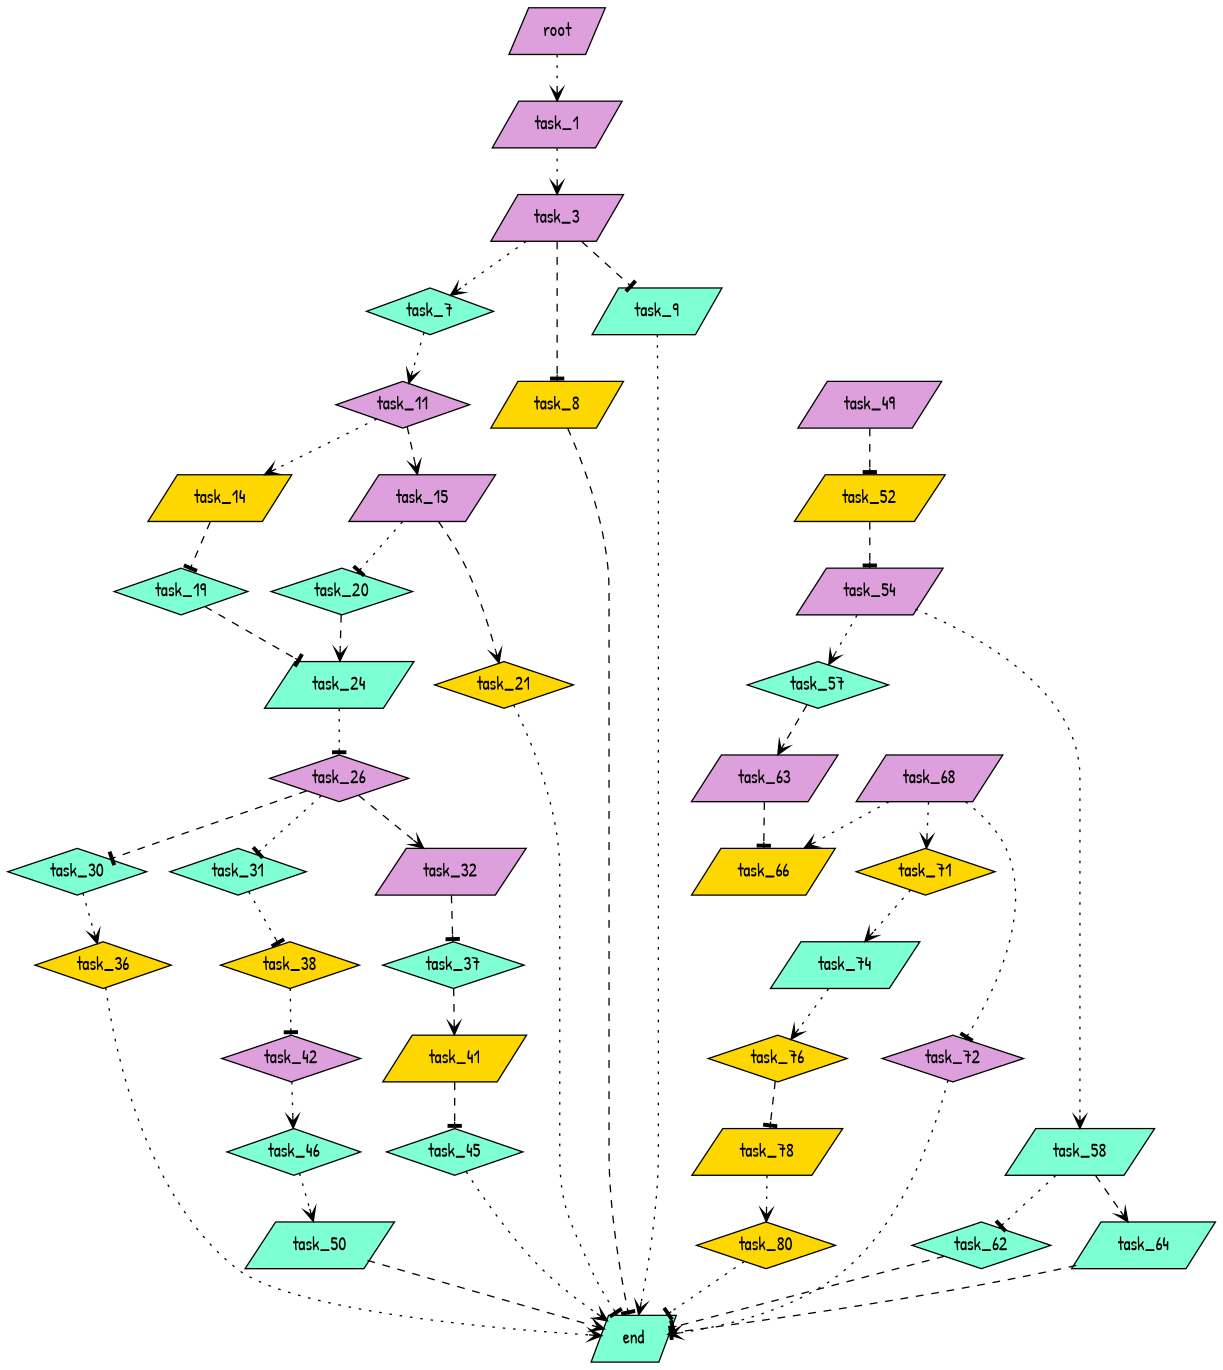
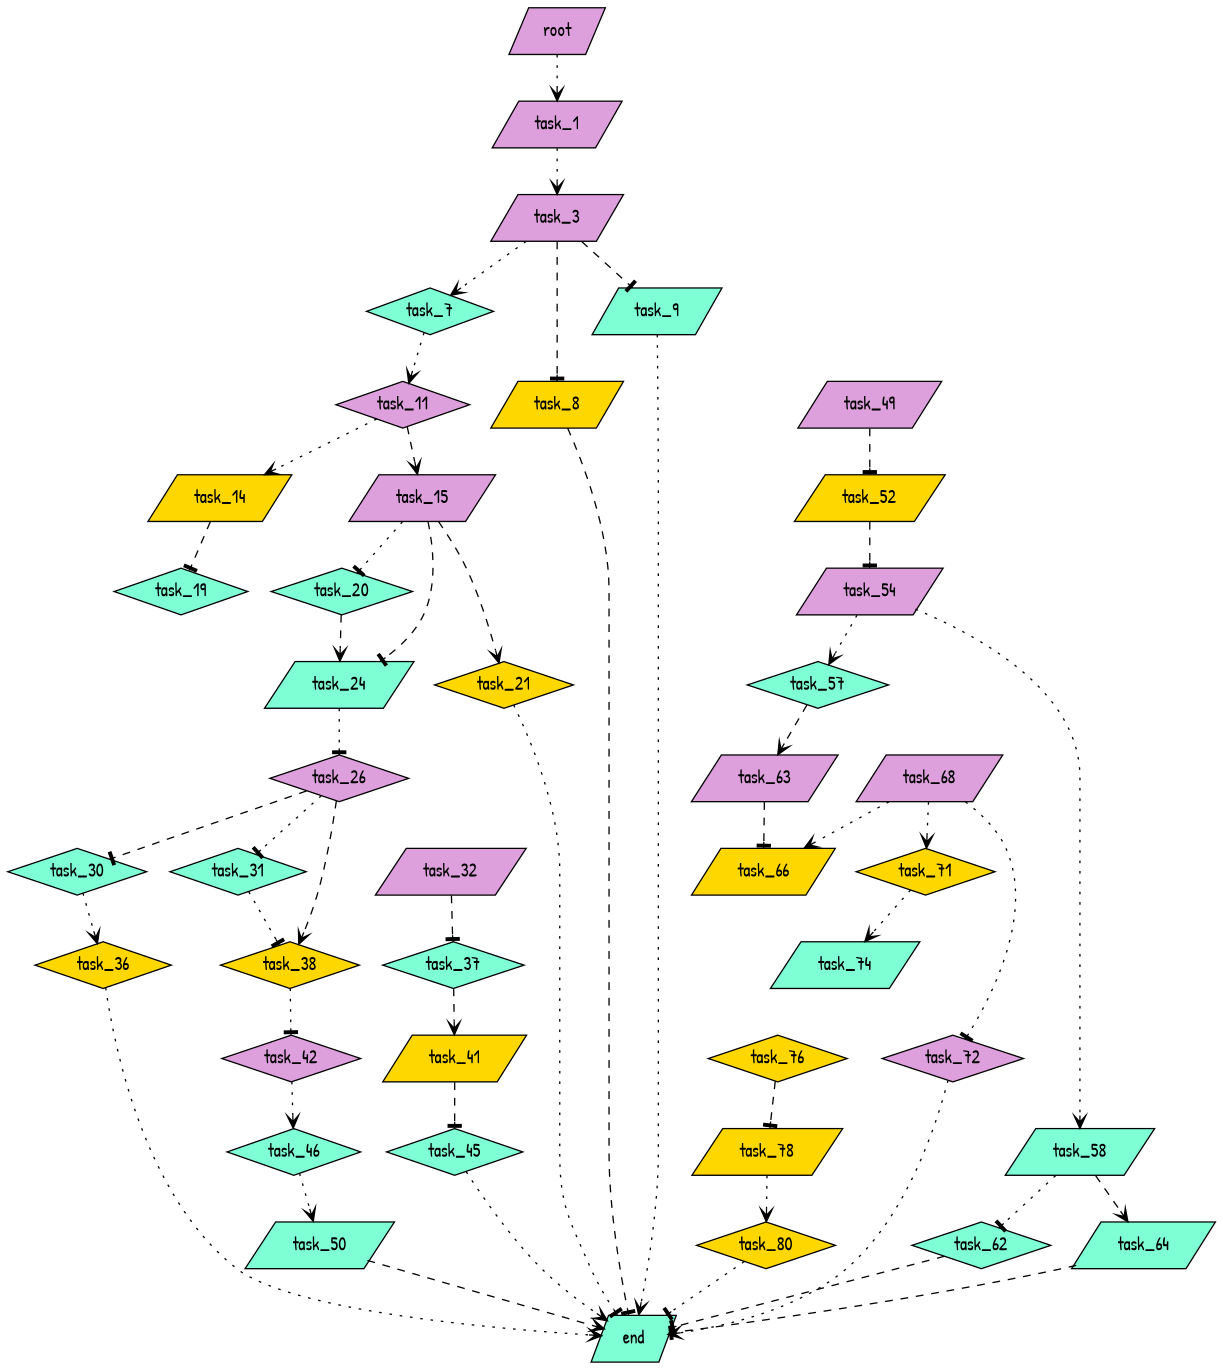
edge "task_19" -> "task_24": now "task_15" -> "task_24"
edge "task_26" -> "task_32": now "task_26" -> "task_38"
edge "task_74" -> "task_76": removed
